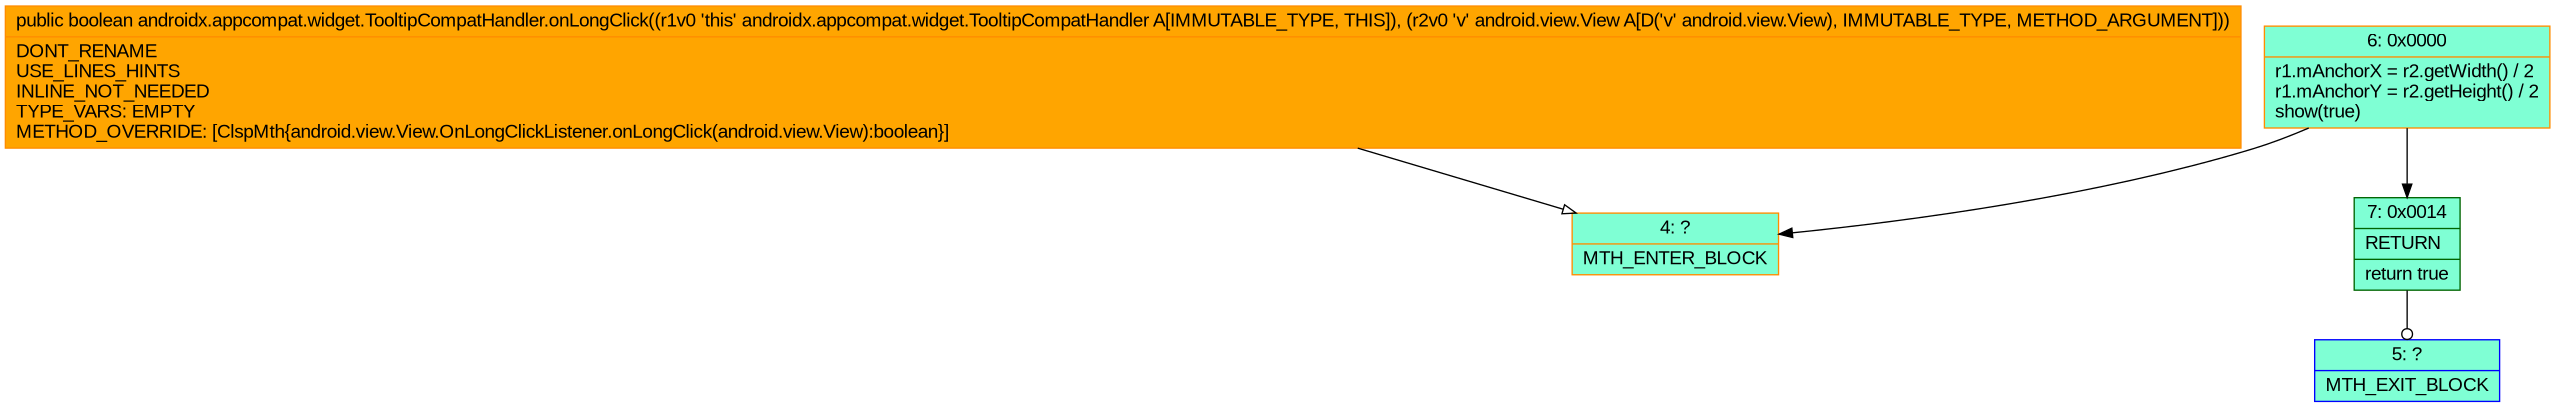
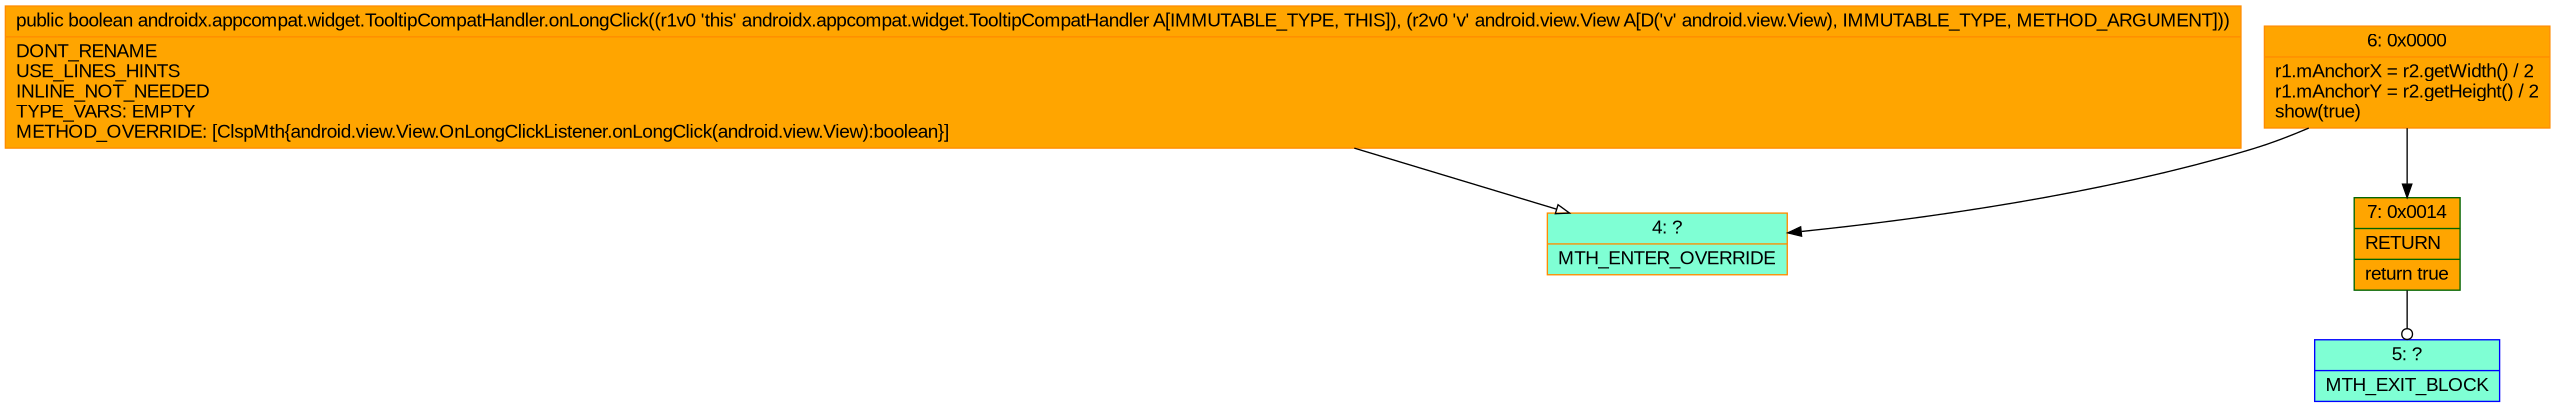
node "6: 0x0000": fillcolor aquamarine -> orange
node "7: 0x0014": fillcolor aquamarine -> orange
node "4: ?": text "MTH_ENTER_BLOCK" -> "MTH_ENTER_OVERRIDE"
